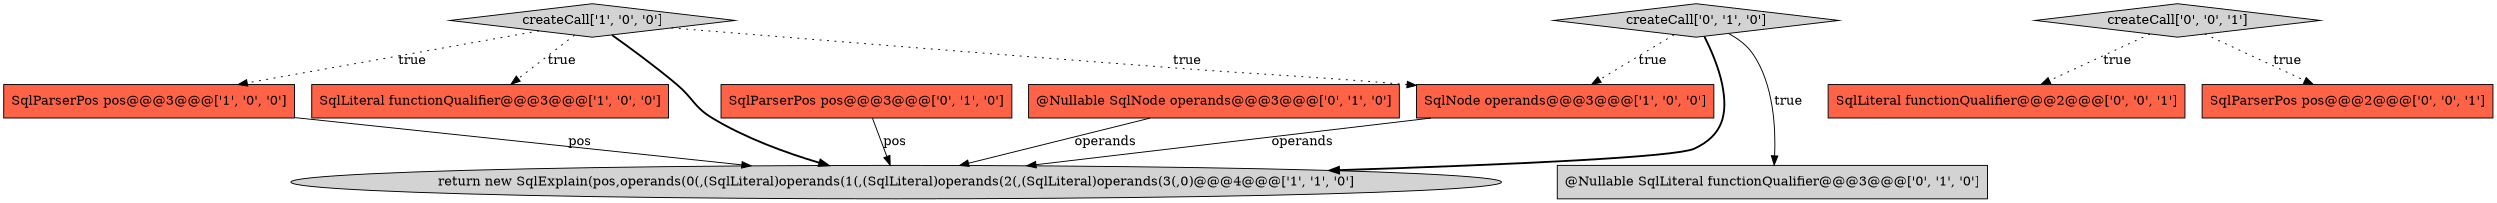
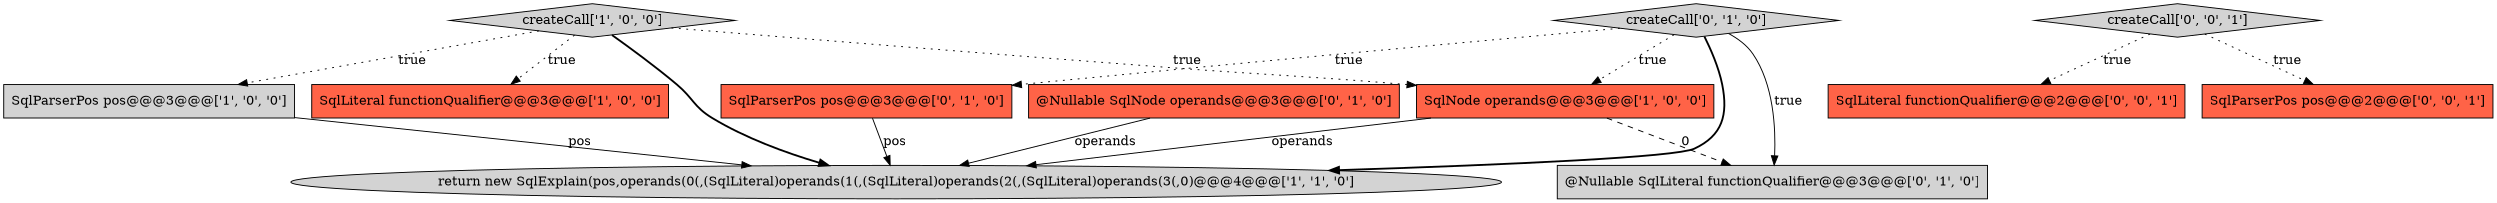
edge "createCall['0', '1', '0']" -> "SqlParserPos pos@@@3@@@['0', '1', '0']": added, label "true"
node "SqlParserPos pos@@@3@@@['1', '0', '0']": fillcolor tomato -> lightgray
edge "SqlNode operands@@@3@@@['1', '0', '0']" -> "@Nullable SqlLiteral functionQualifier@@@3@@@['0', '1', '0']": added, label "0"
